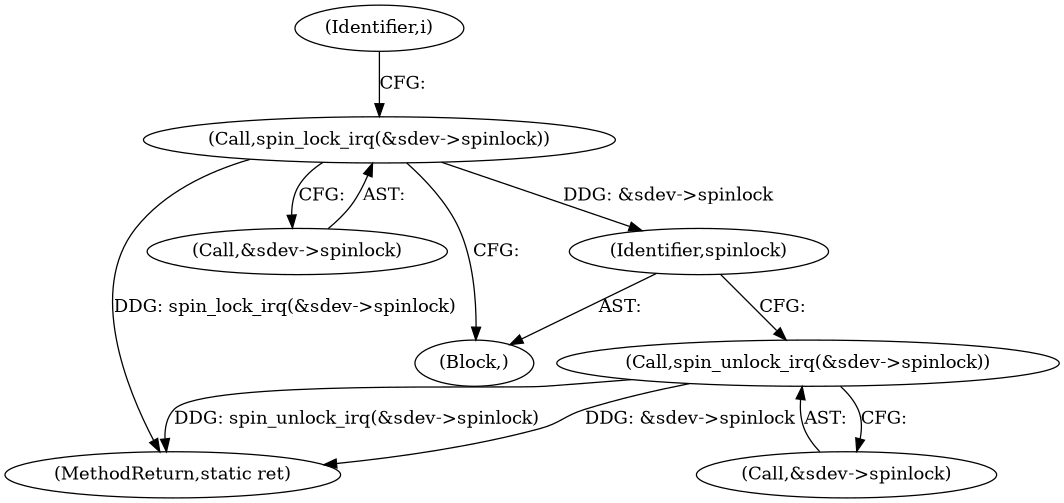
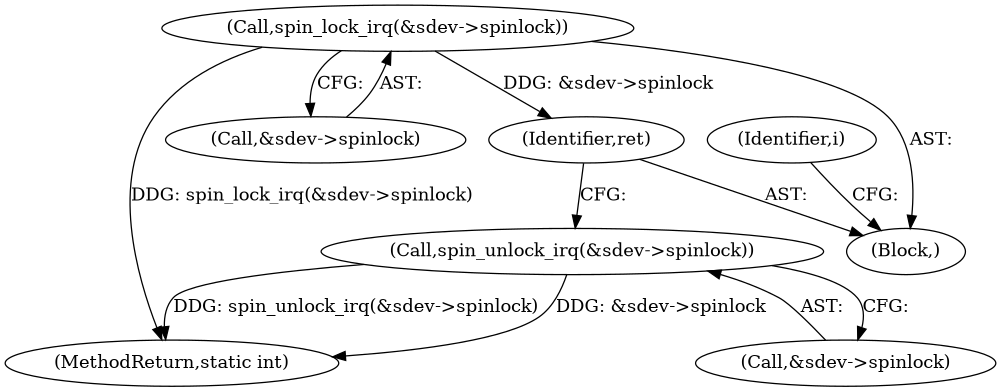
edge "(Identifier,i)" -> "(Call,spin_lock_irq(&sdev->spinlock))": now "(Identifier,i)" -> "(Block,)"
edge "(Call,spin_lock_irq(&sdev->spinlock))" -> "(Block,)": label "CFG: " -> "AST: "
node "(Identifier,spinlock)": label "(Identifier,spinlock)" -> "(Identifier,ret)"
node "(MethodReturn,static ret)": label "(MethodReturn,static ret)" -> "(MethodReturn,static int)"
